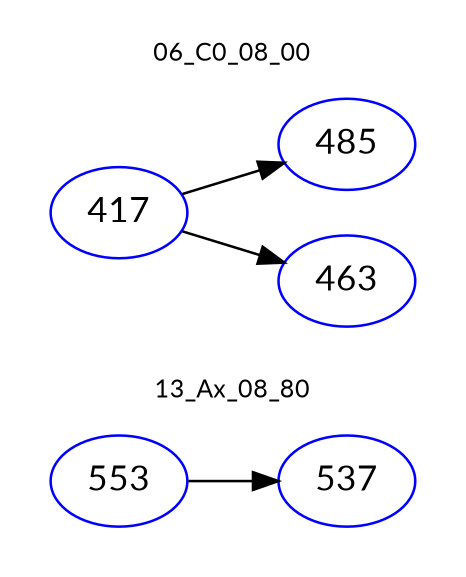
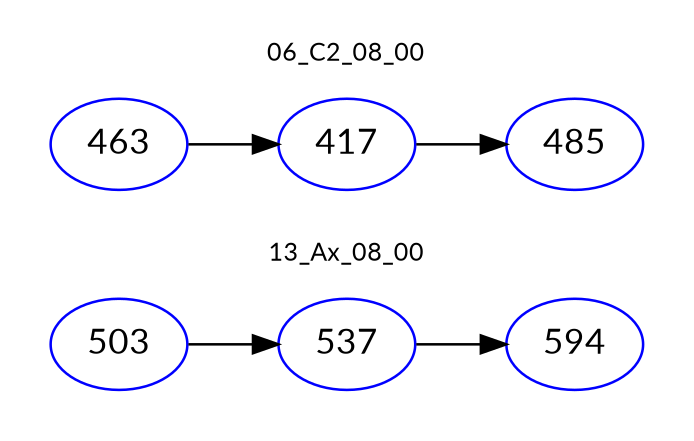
cluster "06_C0_08_00": label "06_C0_08_00" -> "06_C2_08_00"
edge "417" -> "463": reversed
node "594": added
cluster "13_Ax_08_80": label "13_Ax_08_80" -> "13_Ax_08_00"
node "553": label "553" -> "503"
